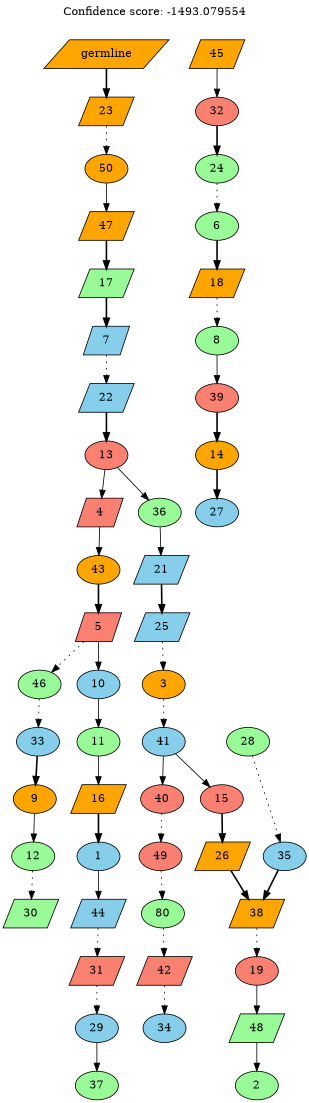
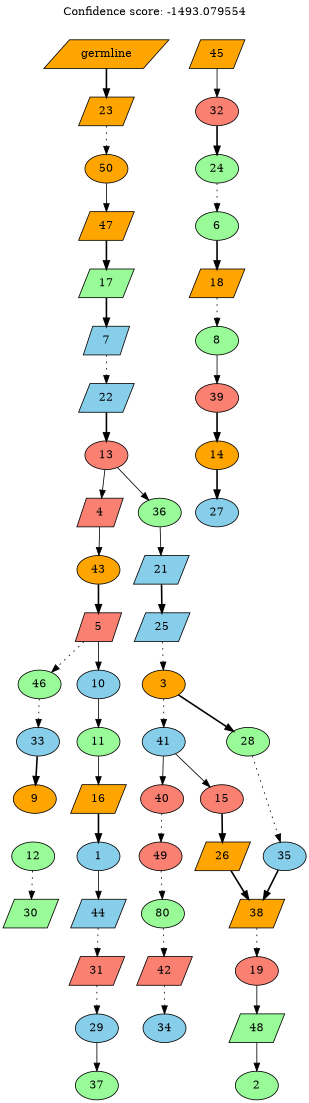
edge "3" -> "28": added
edge "9" -> "12": removed
